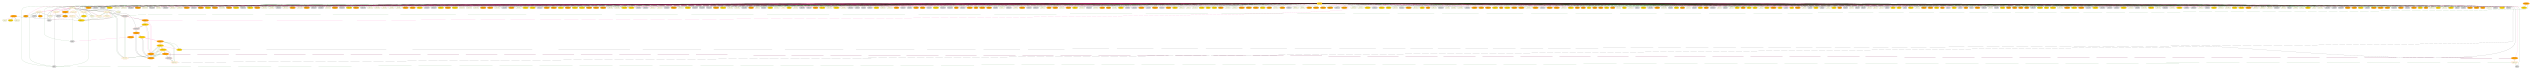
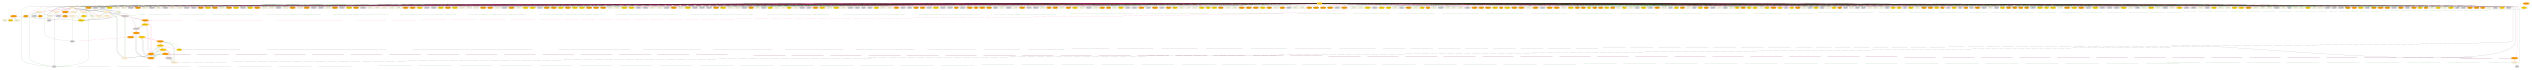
node "(417) C176": fillcolor orange -> lightgrey
